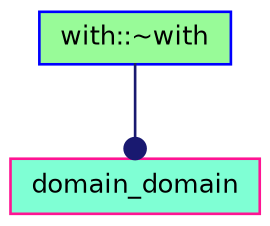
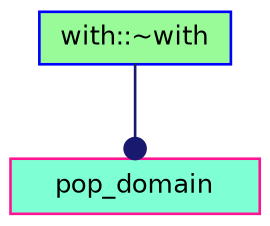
node "domain_domain": label "domain_domain" -> "pop_domain"
